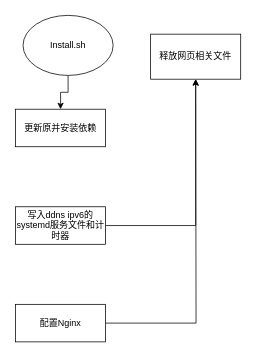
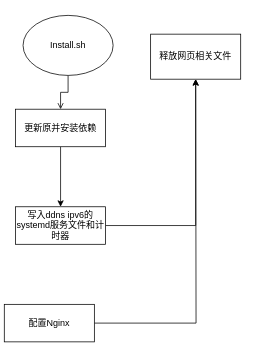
edge "Install.sh" -> "更新原并安装依赖": arrowhead classic -> open
edge "更新原并安装依赖" -> "写入ddns ipv6的systemd服务文件和计时器": added
node "配置Nginx": moved (60, 323) -> (49, 323)
